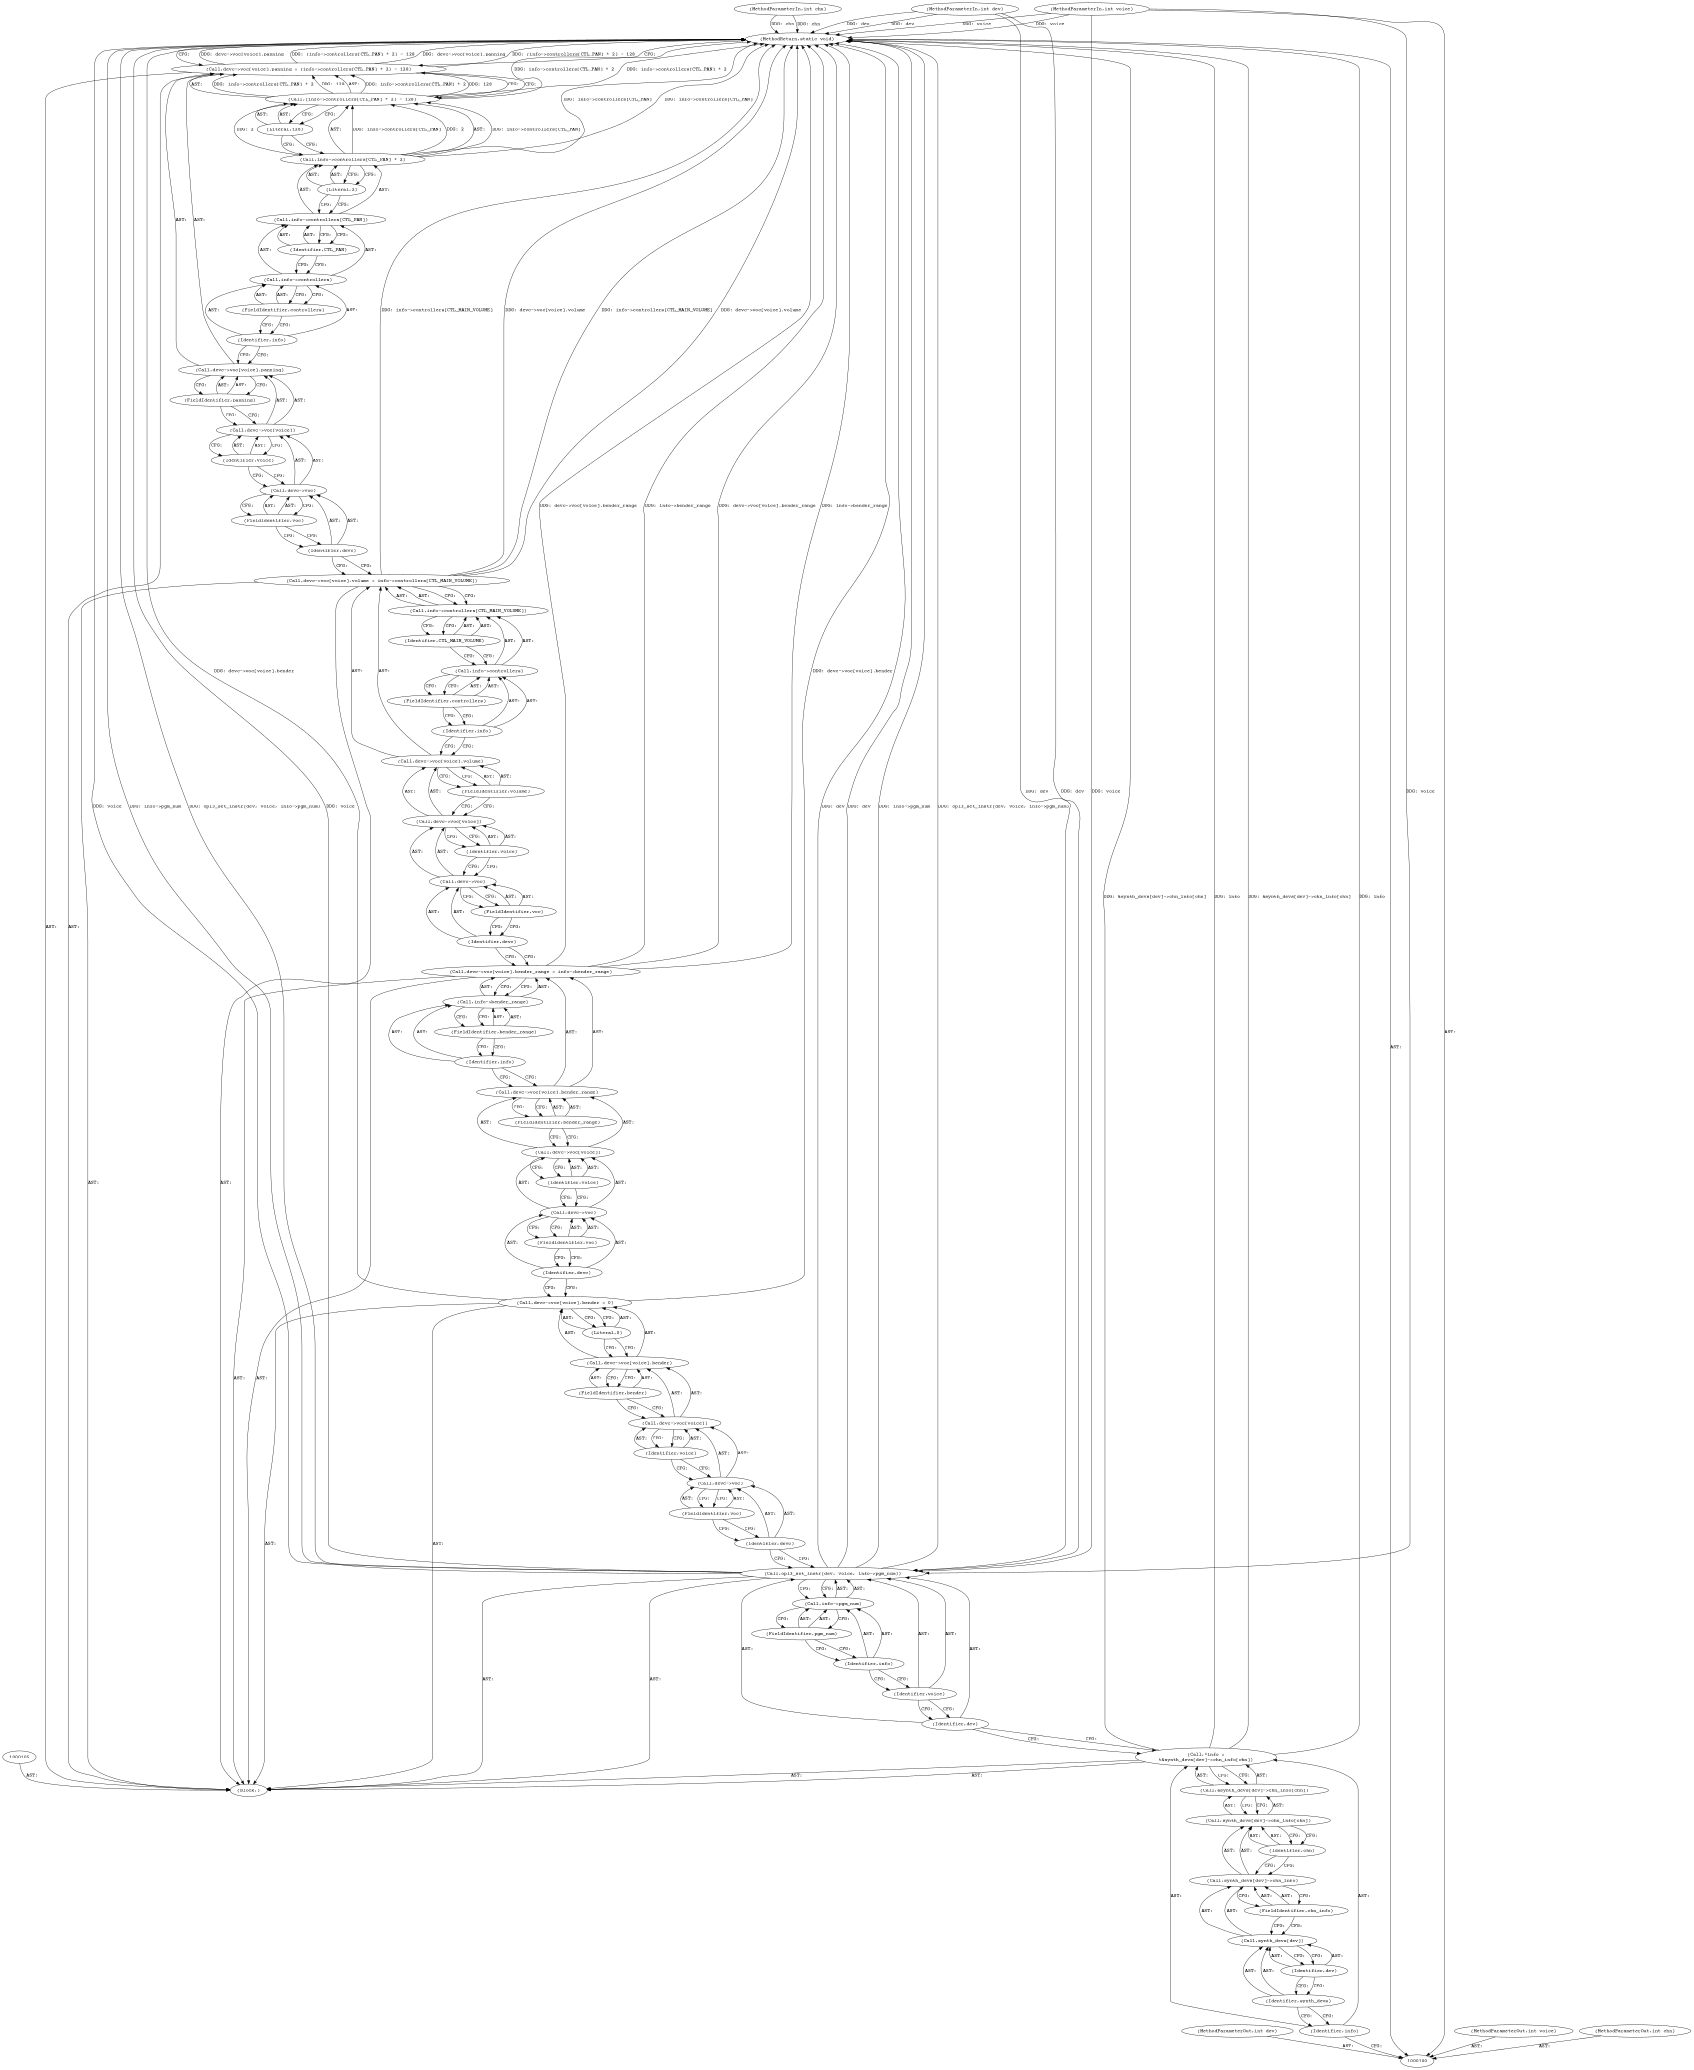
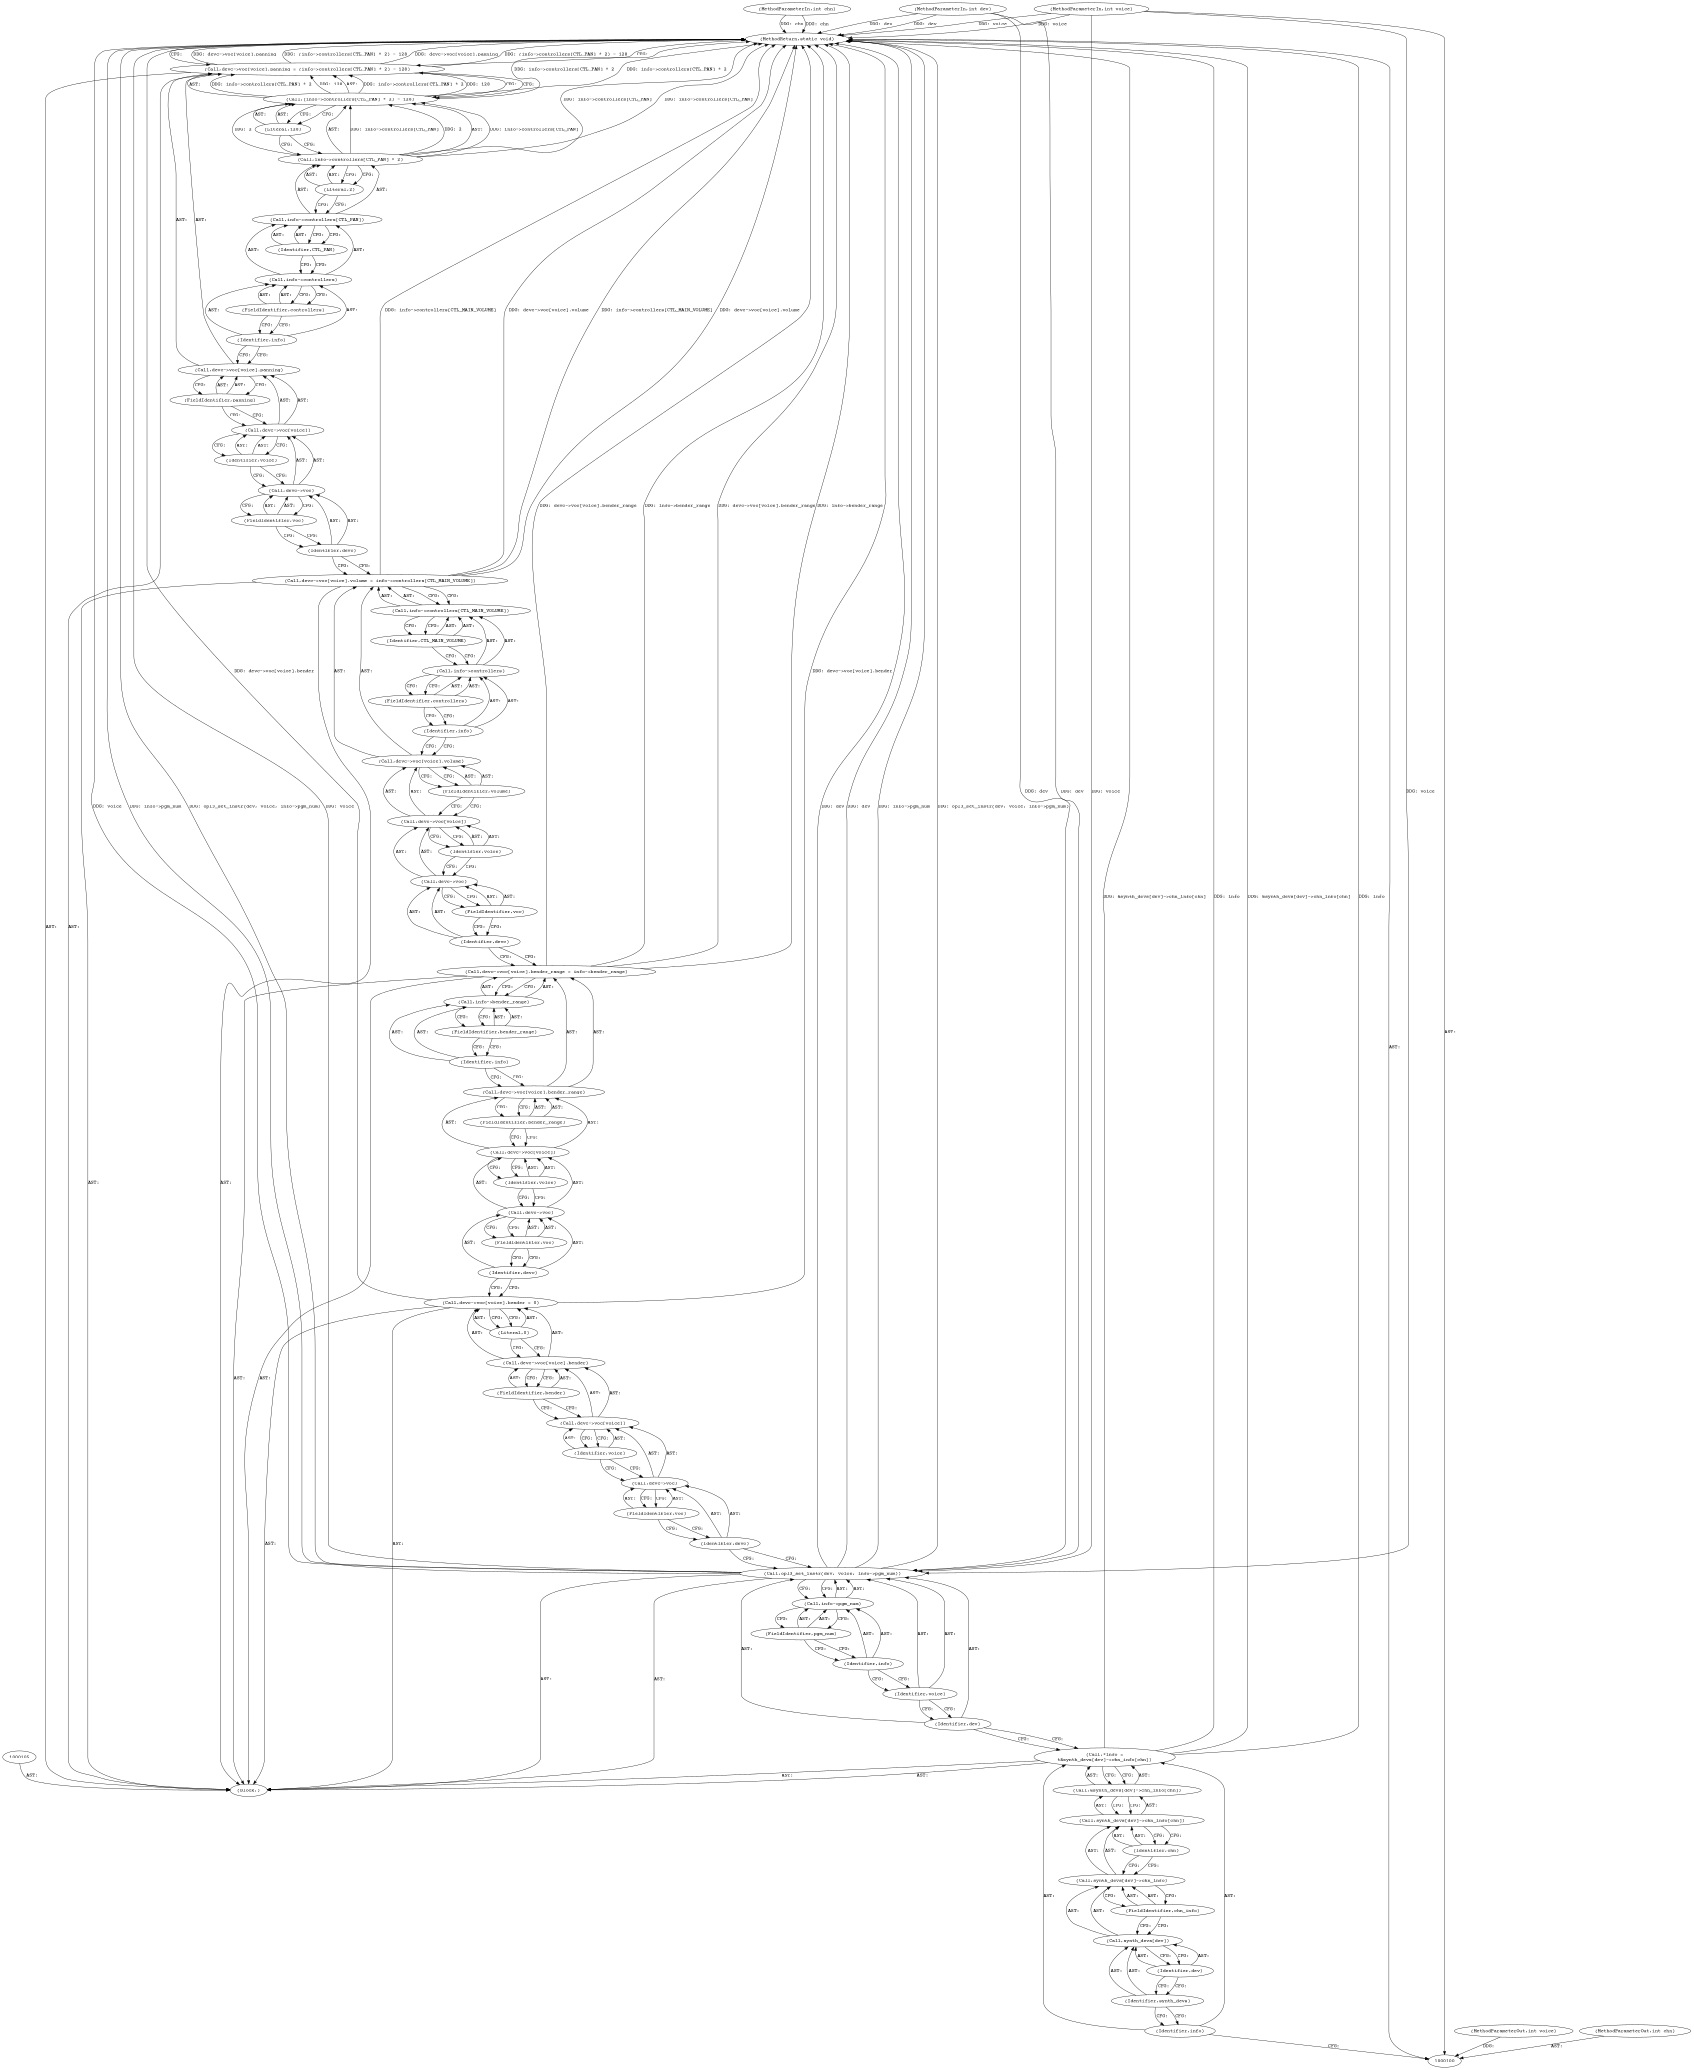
node "(MethodParameterOut,int dev)": removed
edge "(MethodParameterOut,int voice)" -> "1000100": label "AST: " -> "DDG: "
